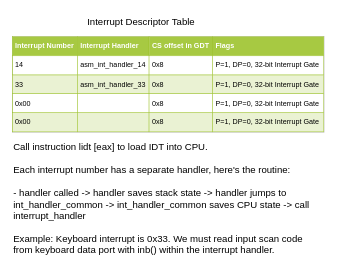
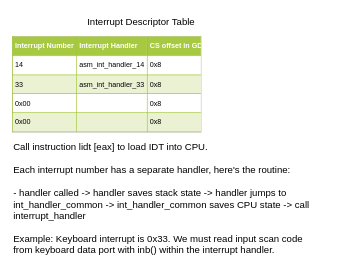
node "Interrupt Number Interrupt Handler CS offset in GDT Flags 14 asm_int_handler_14 0x8 P=1, DP=0, 32-bit Interrupt Gate 33 asm_int_handler_33 0x8 P=1, DP=0, 32-bit Interrupt Gate 0x00 0x8 P=1, DP=0, 32-bit Interrupt Gate 0x00 0x8 P=1, DP=0, 32-bit Interrupt Gate": size 312x96 -> 189x96
